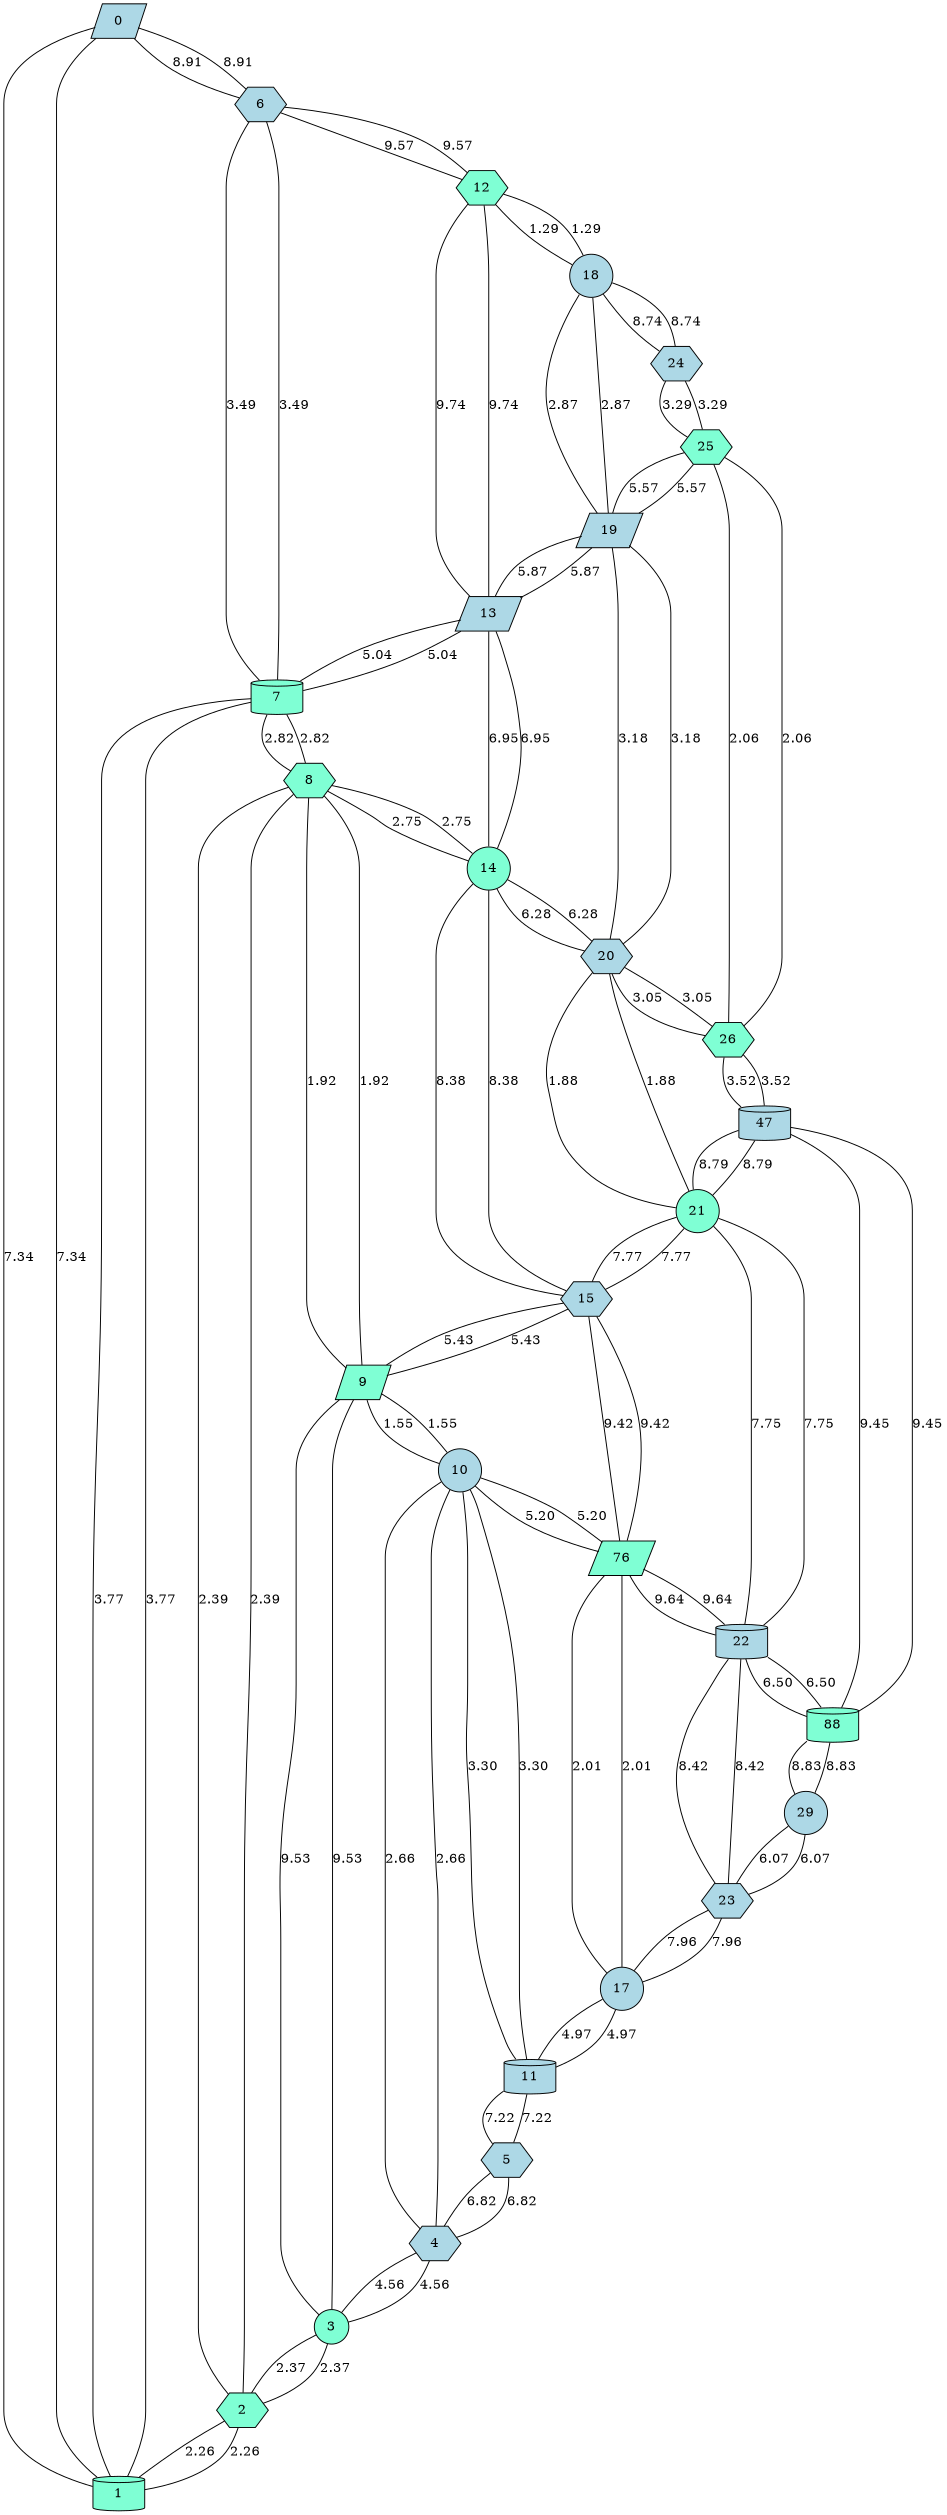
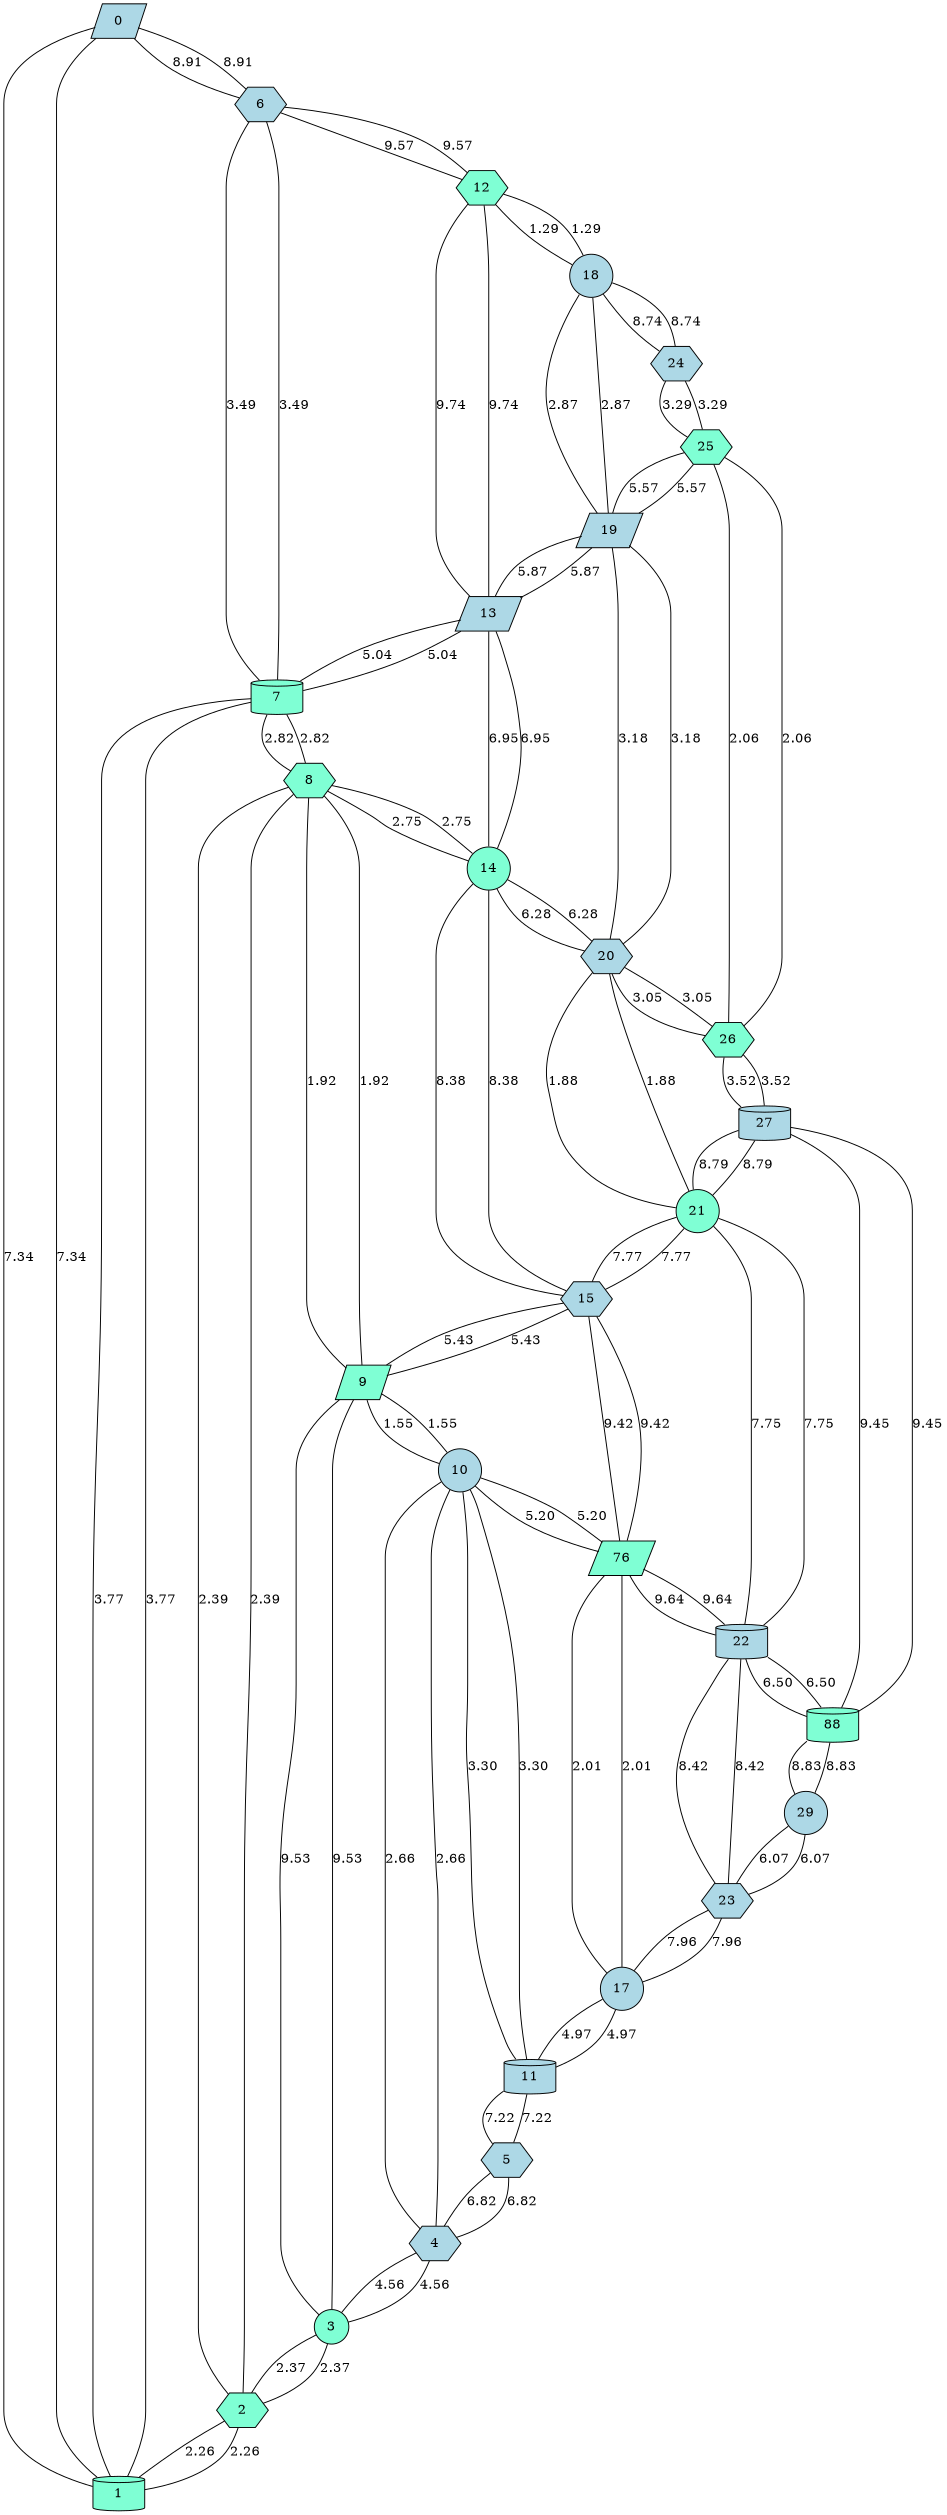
node "47": label "47" -> "27"
